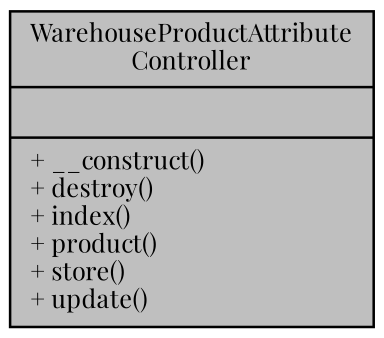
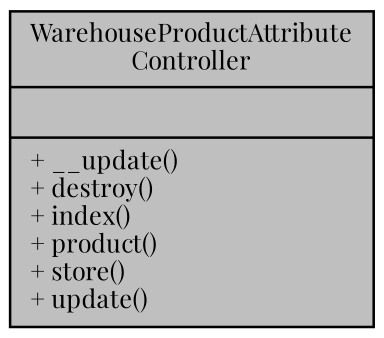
node "WarehouseProductAttribute": text "+ __construct()" -> "+ __update()"
